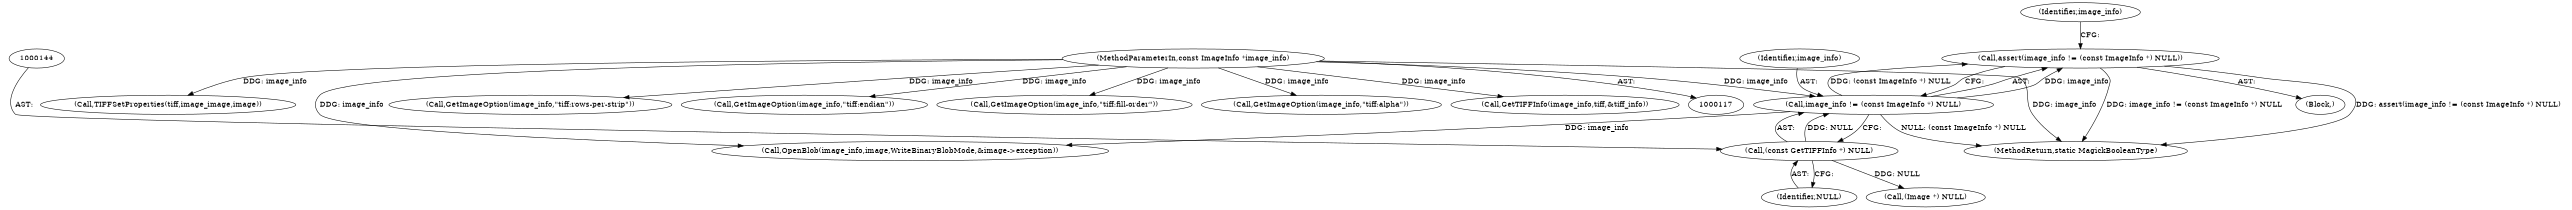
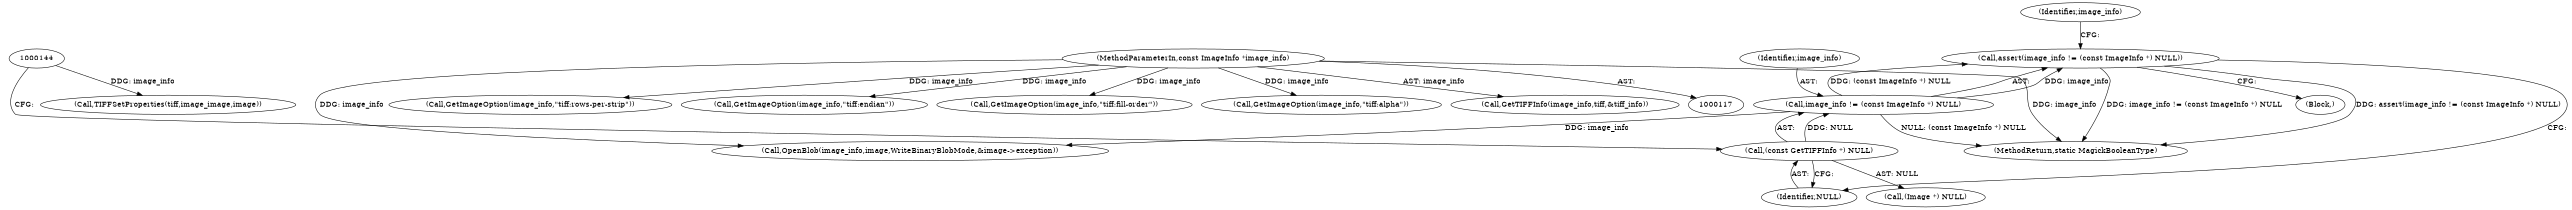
edge "(MethodParameterIn,const ImageInfo *image_info)" -> "(Call,TIFFSetProperties(tiff,image_image,image))": now "1000144" -> "(Call,TIFFSetProperties(tiff,image_image,image))"
edge "(MethodParameterIn,const ImageInfo *image_info)" -> "(Call,image_info != (const ImageInfo *) NULL)": removed, label "DDG: image_info"
edge "(Call,assert(image_info != (const ImageInfo *) NULL))" -> "(Call,image_info != (const ImageInfo *) NULL)": now "(Call,assert(image_info != (const ImageInfo *) NULL))" -> "(Identifier,NULL)"
edge "(MethodParameterIn,const ImageInfo *image_info)" -> "(Call,GetTIFFInfo(image_info,tiff,&tiff_info))": label "DDG: image_info" -> "AST: image_info"
edge "(Call,assert(image_info != (const ImageInfo *) NULL))" -> "(Block,)": label "AST: " -> "CFG: "
edge "1000144" -> "(Call,(const GetTIFFInfo *) NULL)": label "AST: " -> "CFG: "
edge "(Call,image_info != (const ImageInfo *) NULL)" -> "(Call,(const GetTIFFInfo *) NULL)": removed, label "CFG:"
edge "(Call,(const GetTIFFInfo *) NULL)" -> "(Call,(Image *) NULL)": label "DDG: NULL" -> "AST: NULL"
